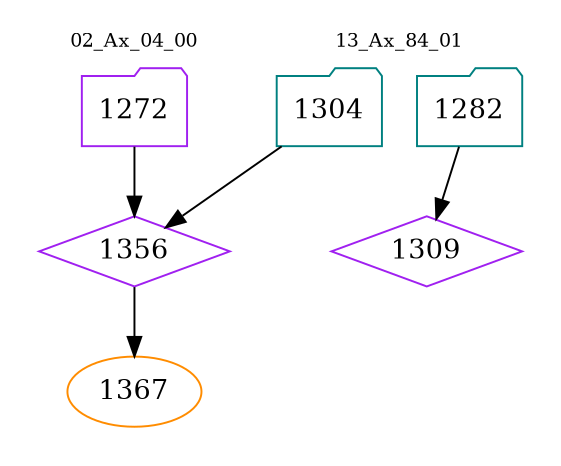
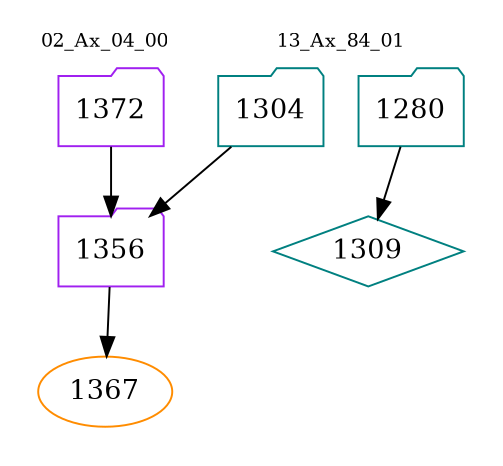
node "1272": label "1272" -> "1372"
node "1282": label "1282" -> "1280"
node "1356": shape diamond -> folder
node "1309": color purple -> teal
